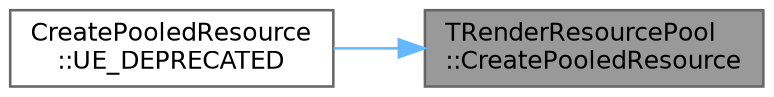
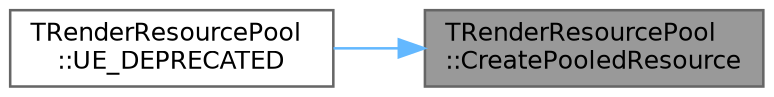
node "CreatePooledResource ::UE_DEPRECATED": label "CreatePooledResource ::UE_DEPRECATED" -> "TRenderResourcePool ::UE_DEPRECATED"
